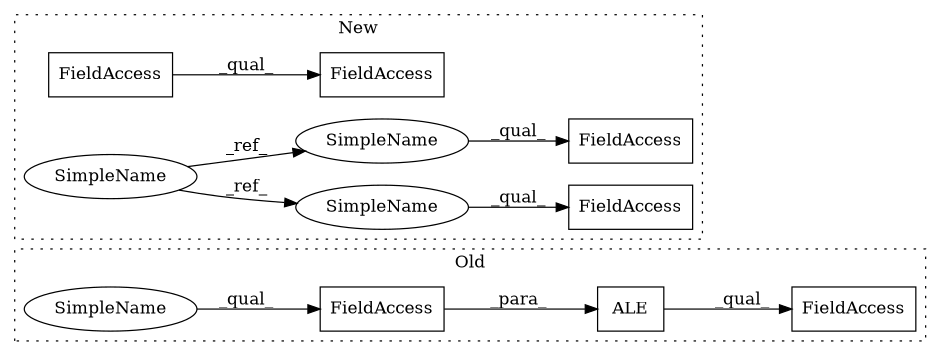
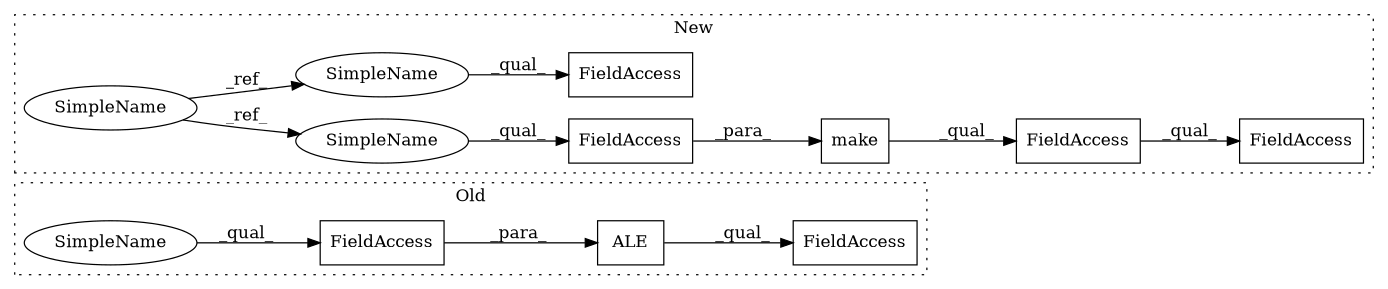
node "make": added
